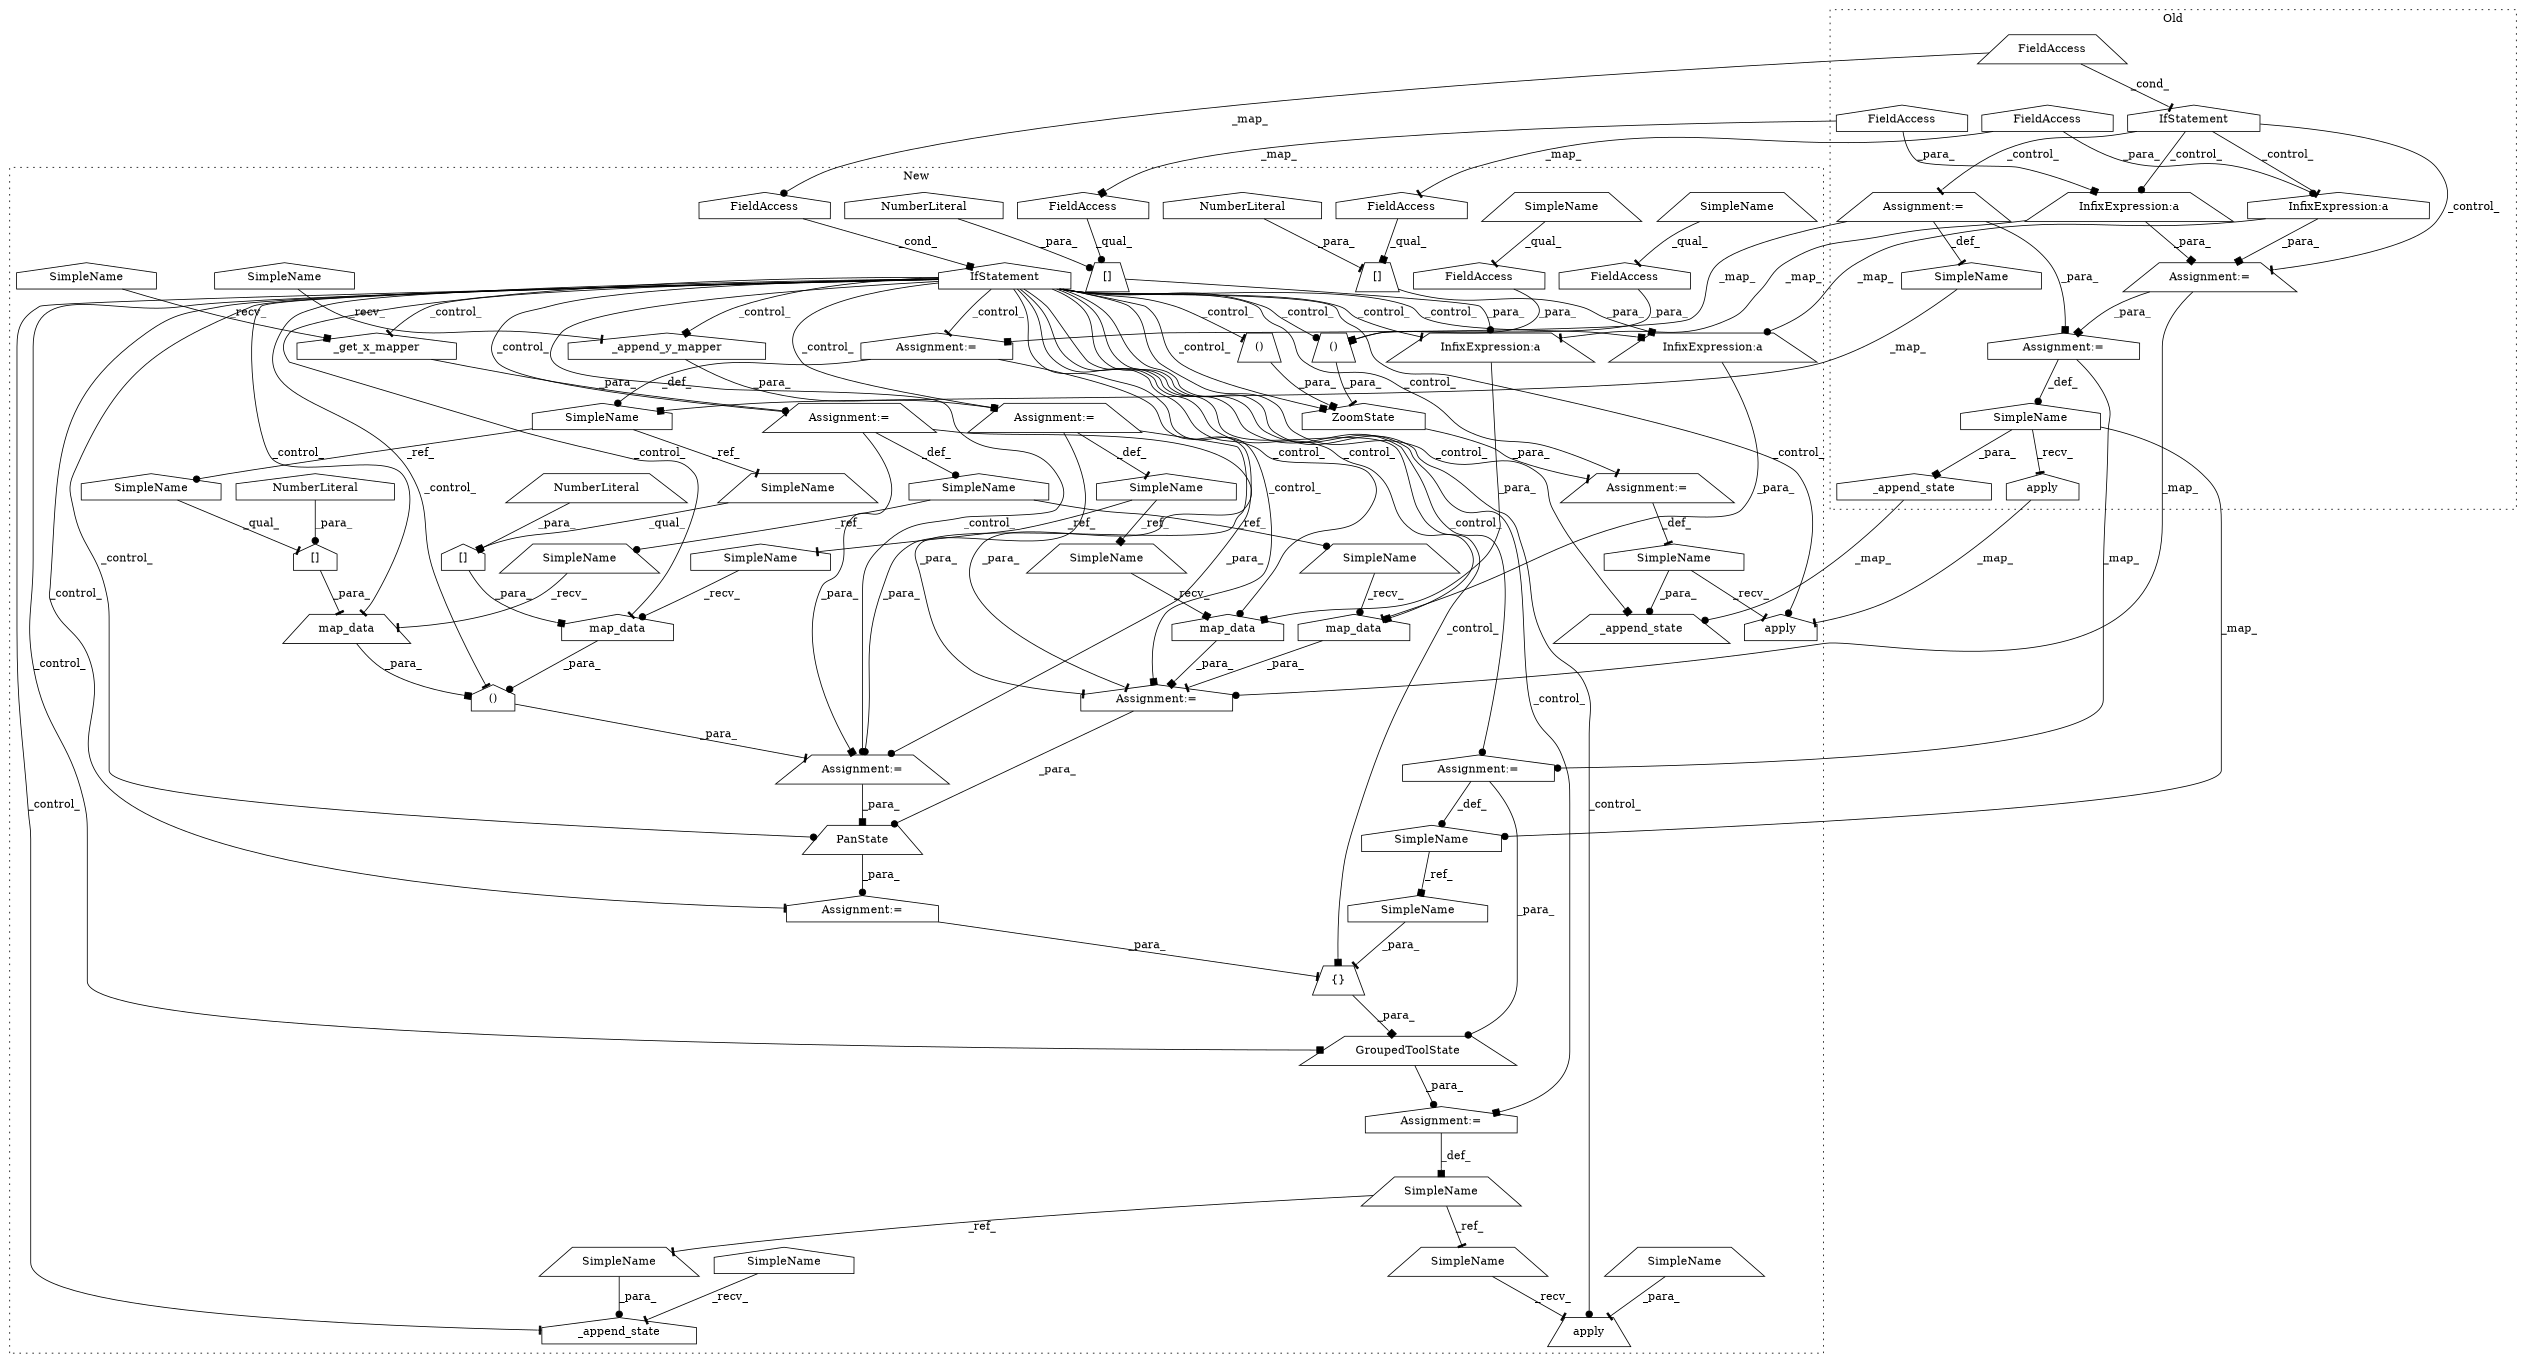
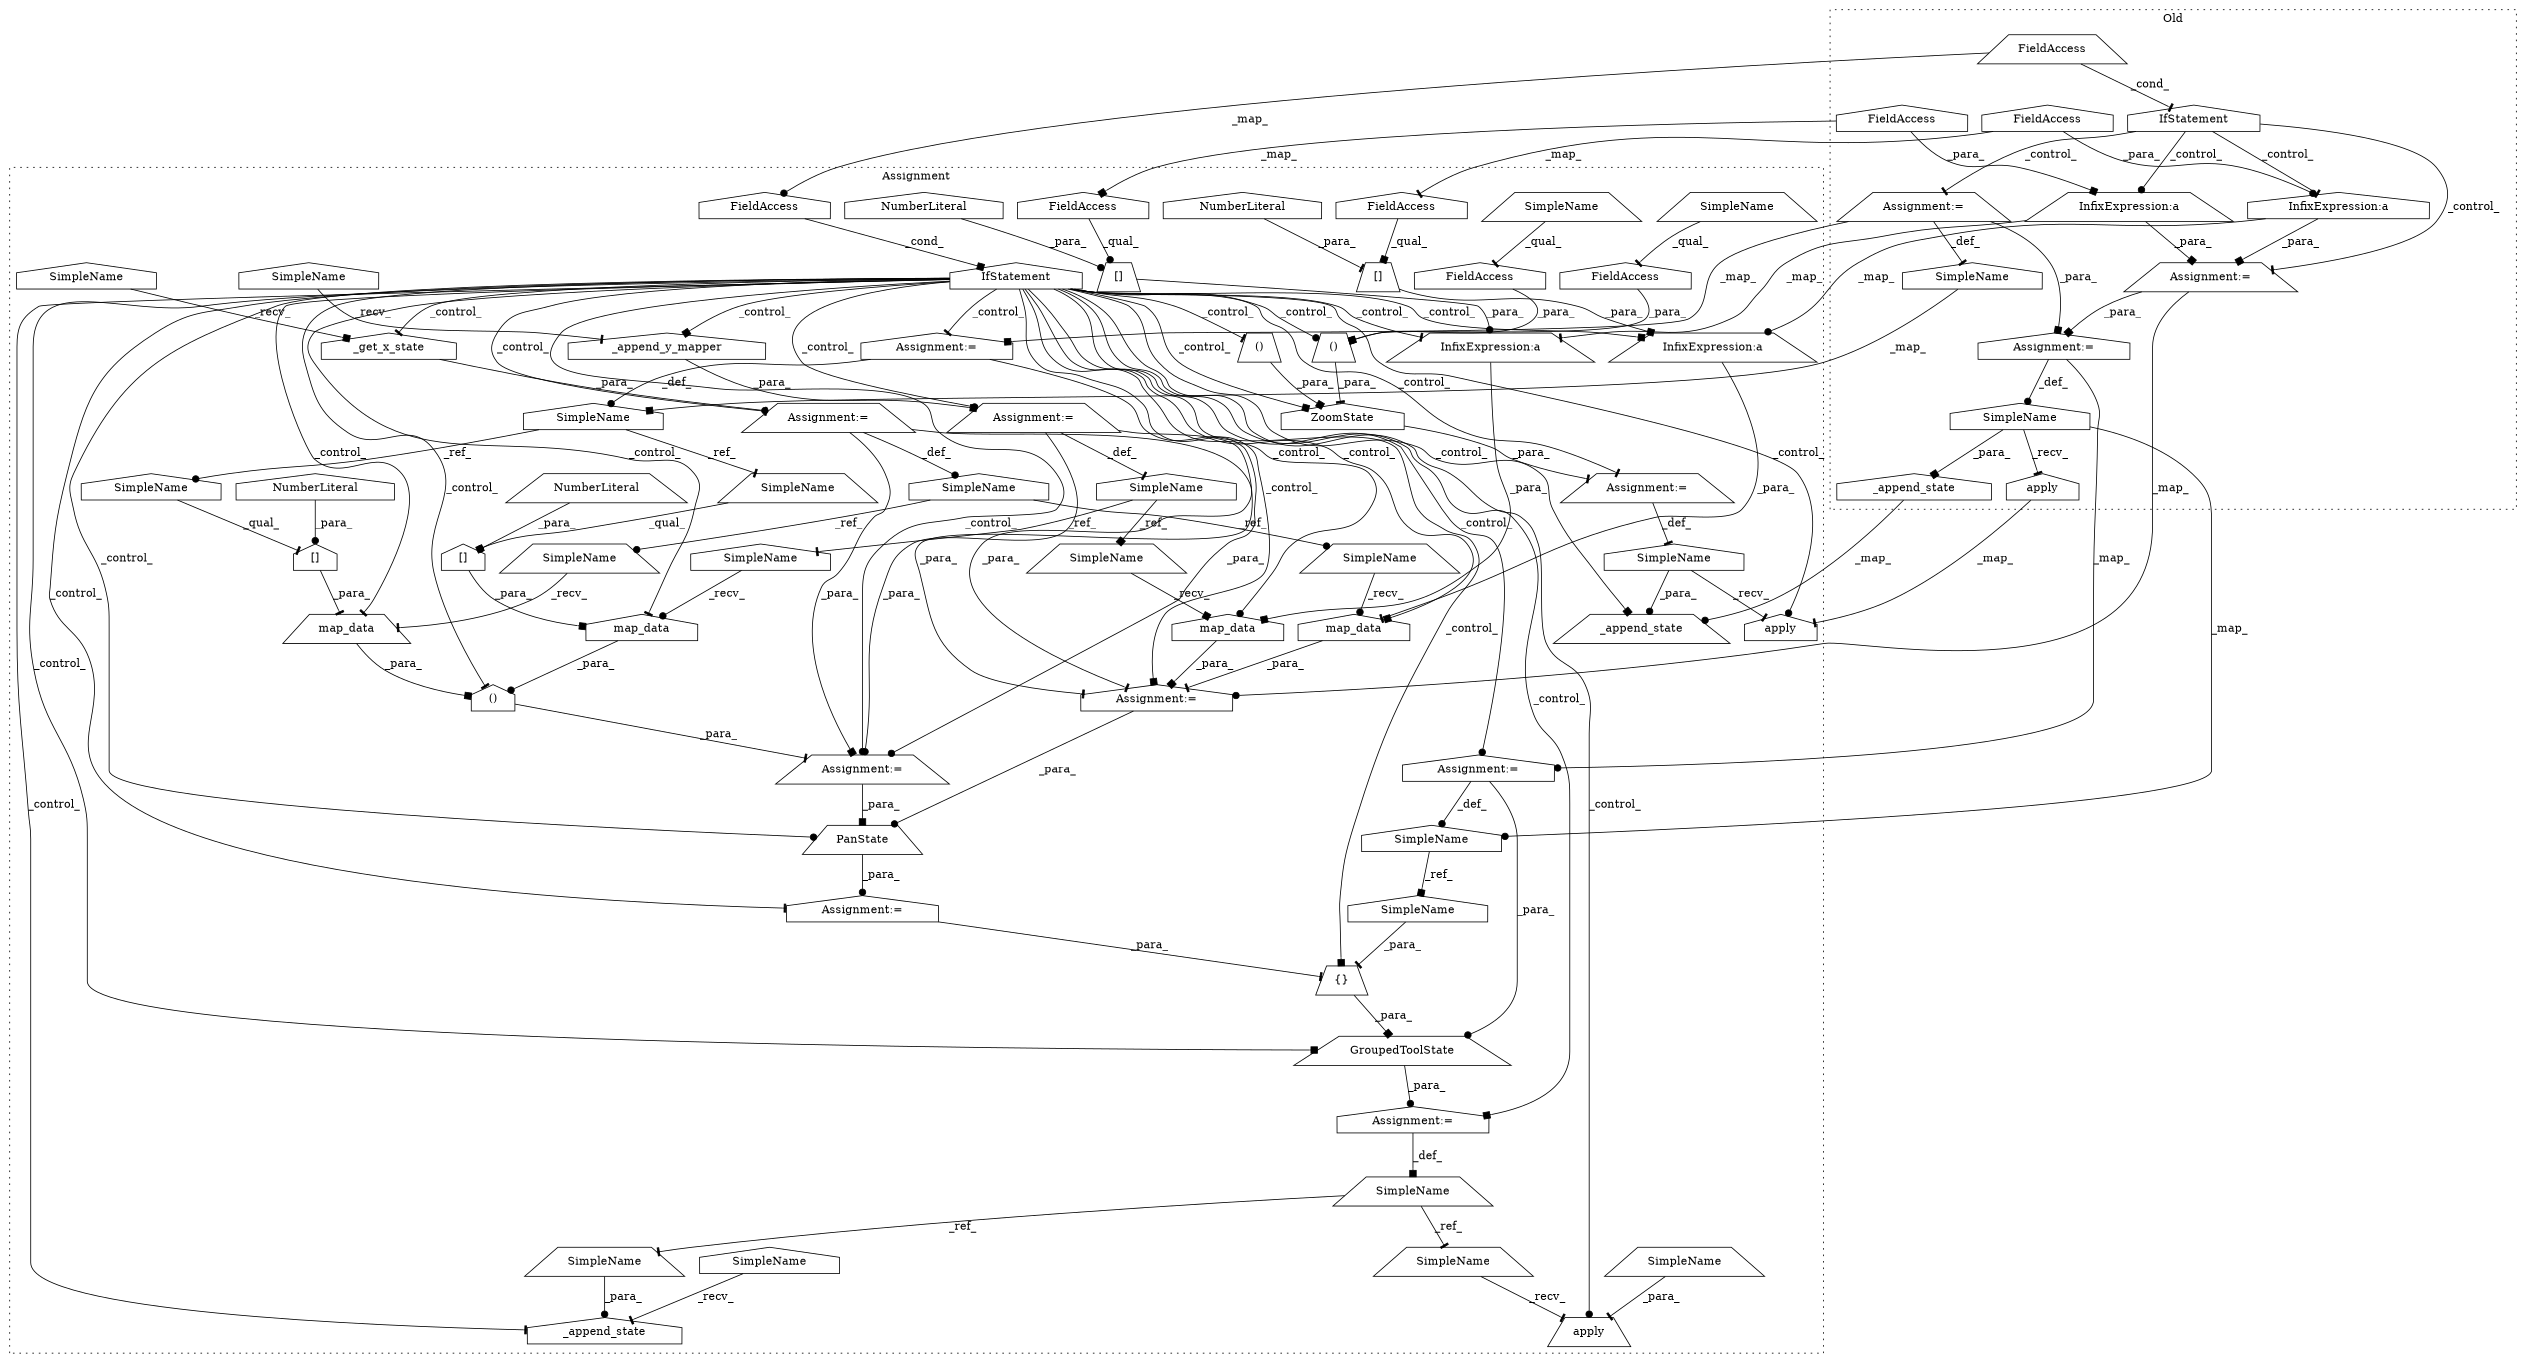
cluster "New": label "New" -> "Assignment"
node "_get_x_mapper": label "_get_x_mapper" -> "_get_x_state"
